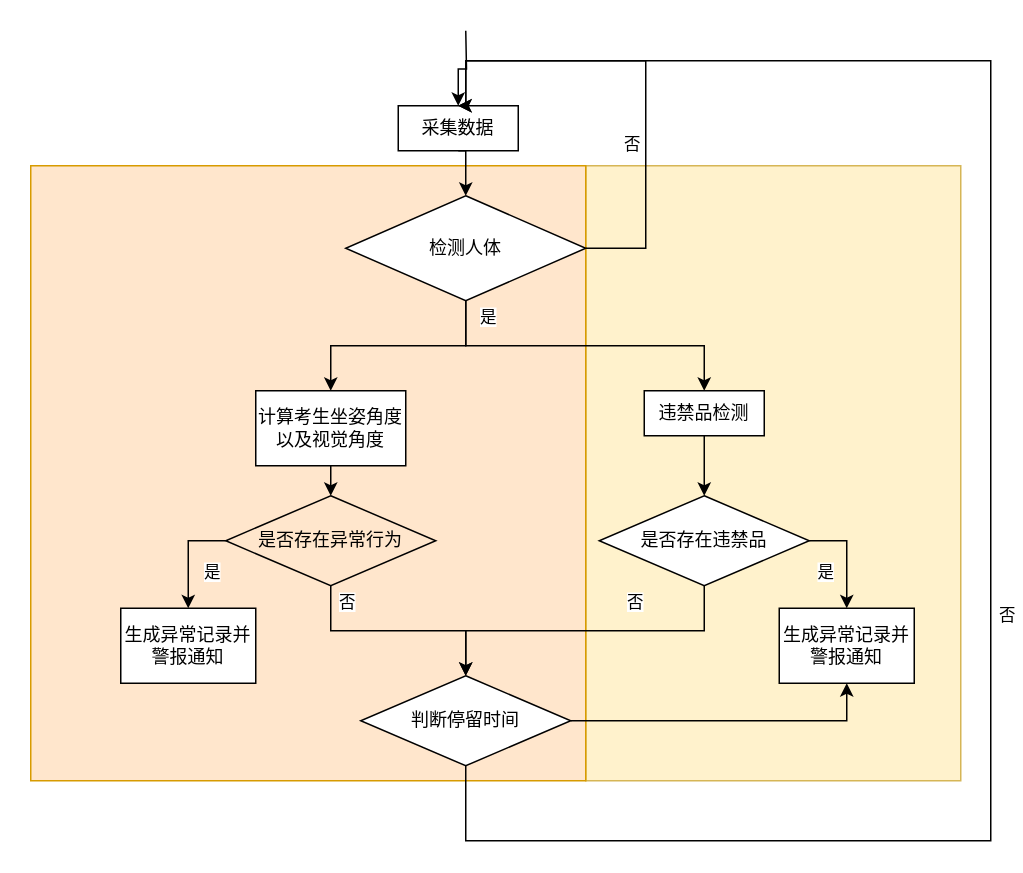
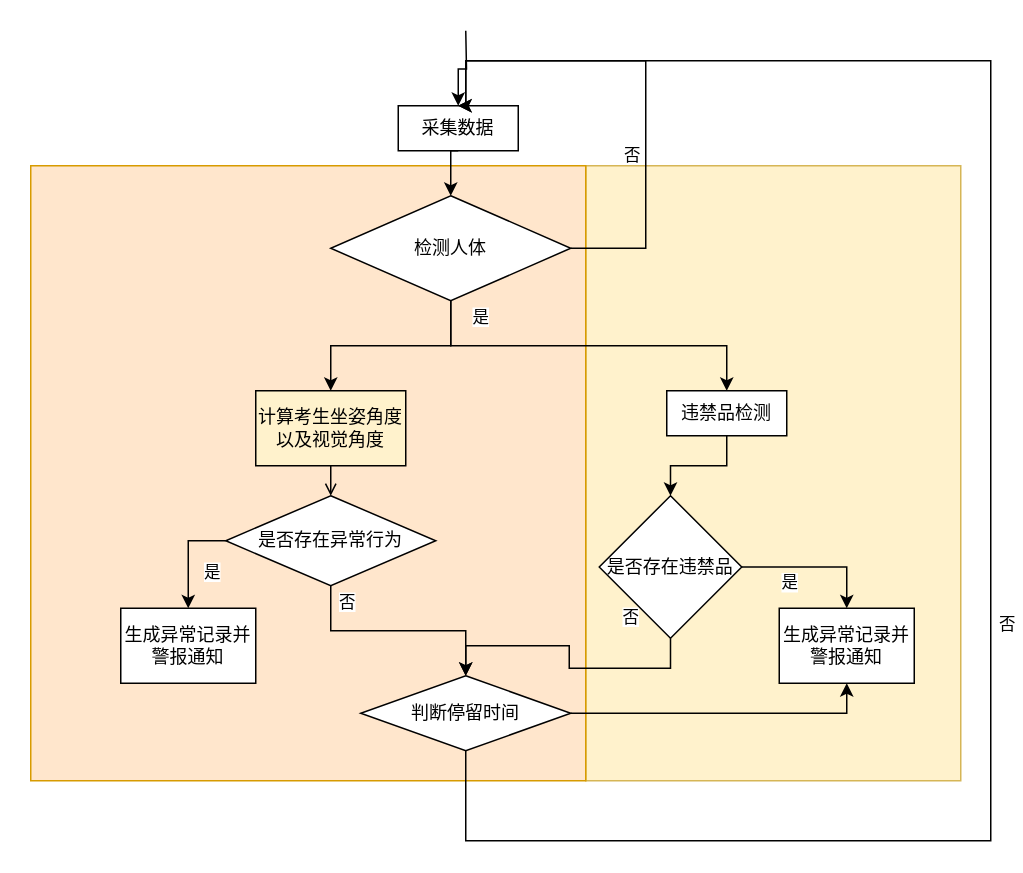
node "检测人体": moved (466, 248) -> (451, 248)
node "违禁品检测": moved (704, 413) -> (727, 413)
node "计算考生坐姿角度以及视觉角度": fillcolor #ffffff -> #fff2cc
edge "计算考生坐姿角度以及视觉角度" -> "是否存在异常行为": arrowhead classic -> open
node "是否存在异常行为": fillcolor #ffe6cc -> #ffffff
node "是否存在违禁品": size 210x90 -> 143x143
node "判断停留时间": size 210x90 -> 210x75
